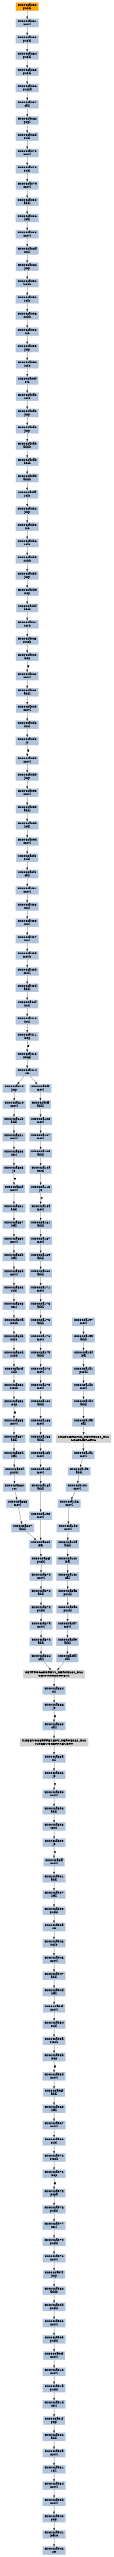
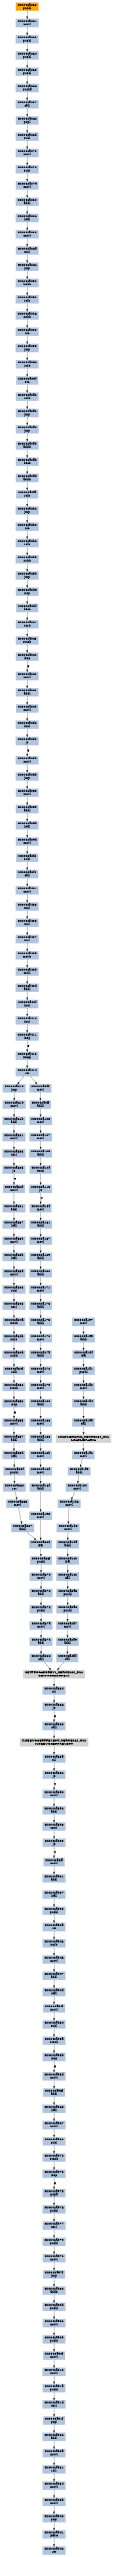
edge "0x0042a901 addl" -> "0x0042a907 leal": removed
